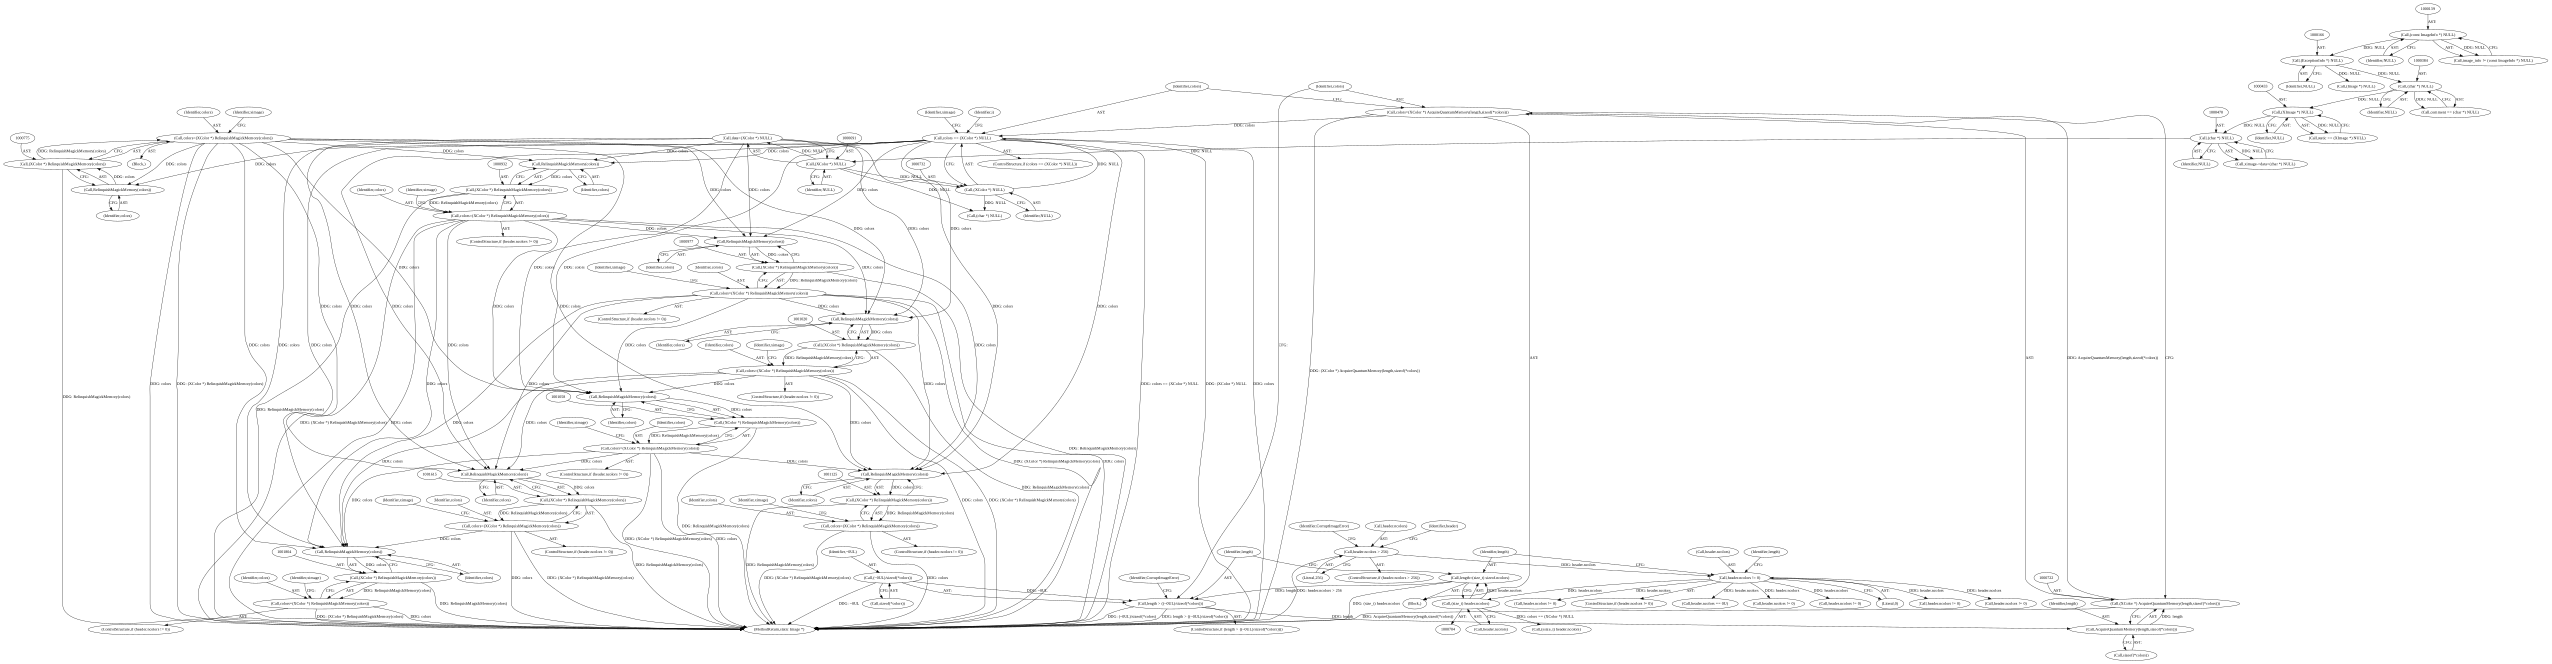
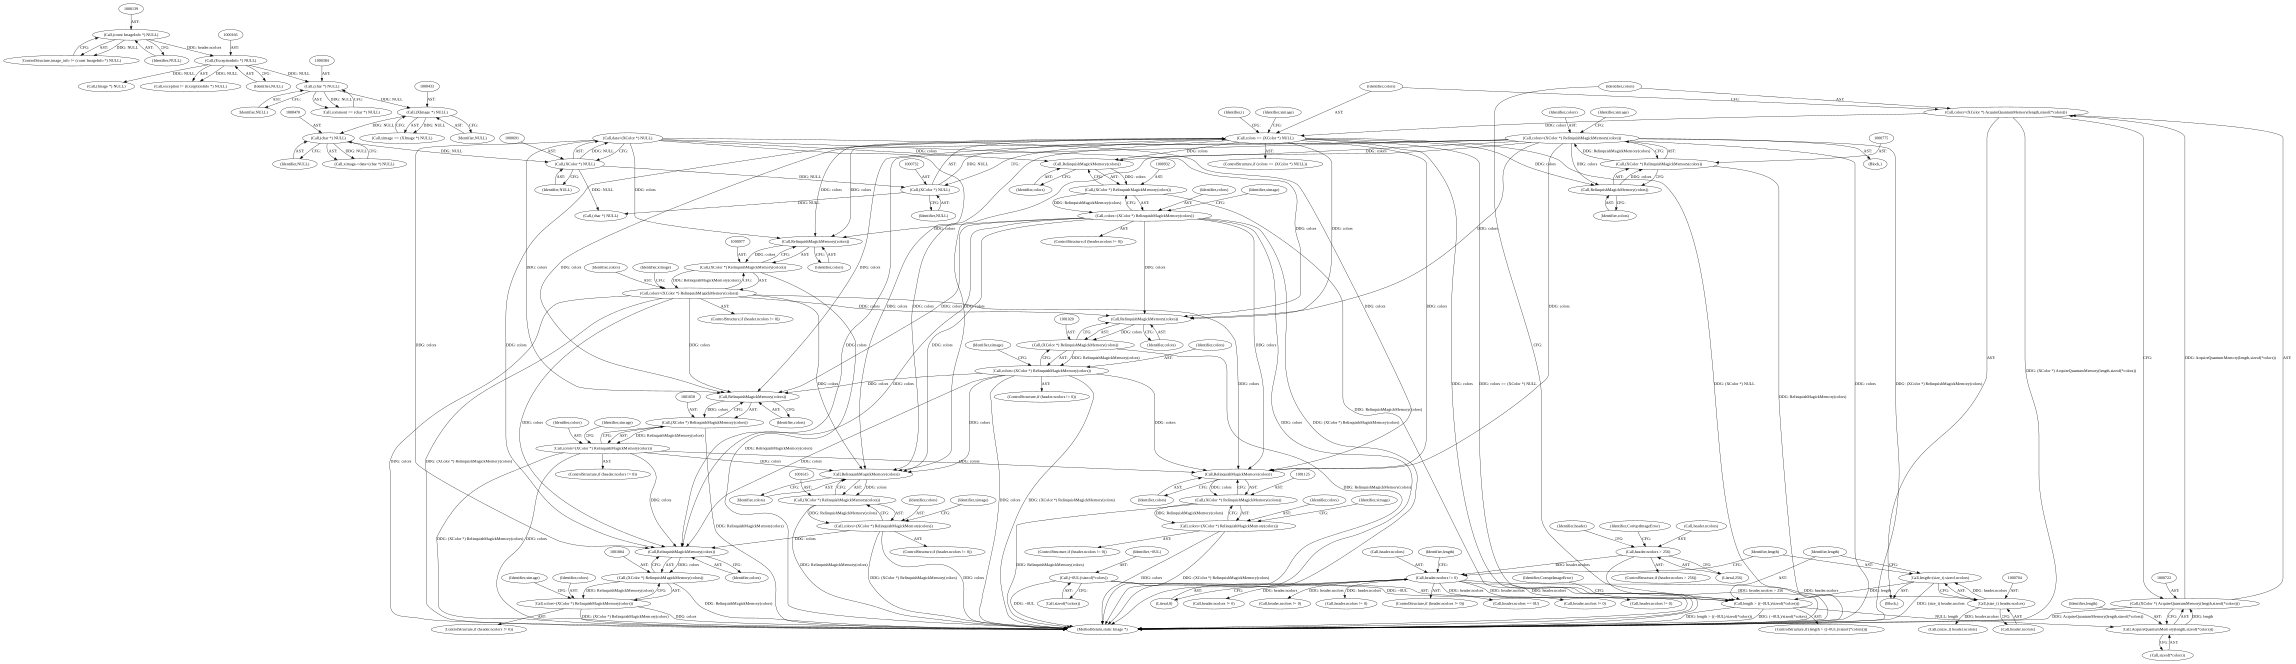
edge "(Call,(const ImageInfo *) NULL)" -> "(Call,(ExceptionInfo *) NULL)": label "DDG: NULL" -> "DDG: header.ncolors"
node "(Call,image_info != (const ImageInfo *) NULL)": label "(Call,image_info != (const ImageInfo *) NULL)" -> "(ControlStructure,image_info != (const ImageInfo *) NULL)"
node "(Call,exception != (ExceptionInfo *) NULL)": added
node "(Call,static == (XImage *) NULL)": label "(Call,static == (XImage *) NULL)" -> "(Call,ximage == (XImage *) NULL)"
edge "(Call,(size_t) header.ncolors)" -> "1000704": reversed
edge "(Call,length > ((~0UL)/sizeof(*colors)))" -> "(Call,AcquireQuantumMemory(length,sizeof(*colors)))": label "DDG: length" -> "NULL: length"
edge "(Call,(size_t) header.ncolors)" -> "(Call,(ssize_t) header.ncolors)": label "DDG: colors == (XColor *) NULL" -> "DDG: header.ncolors"
